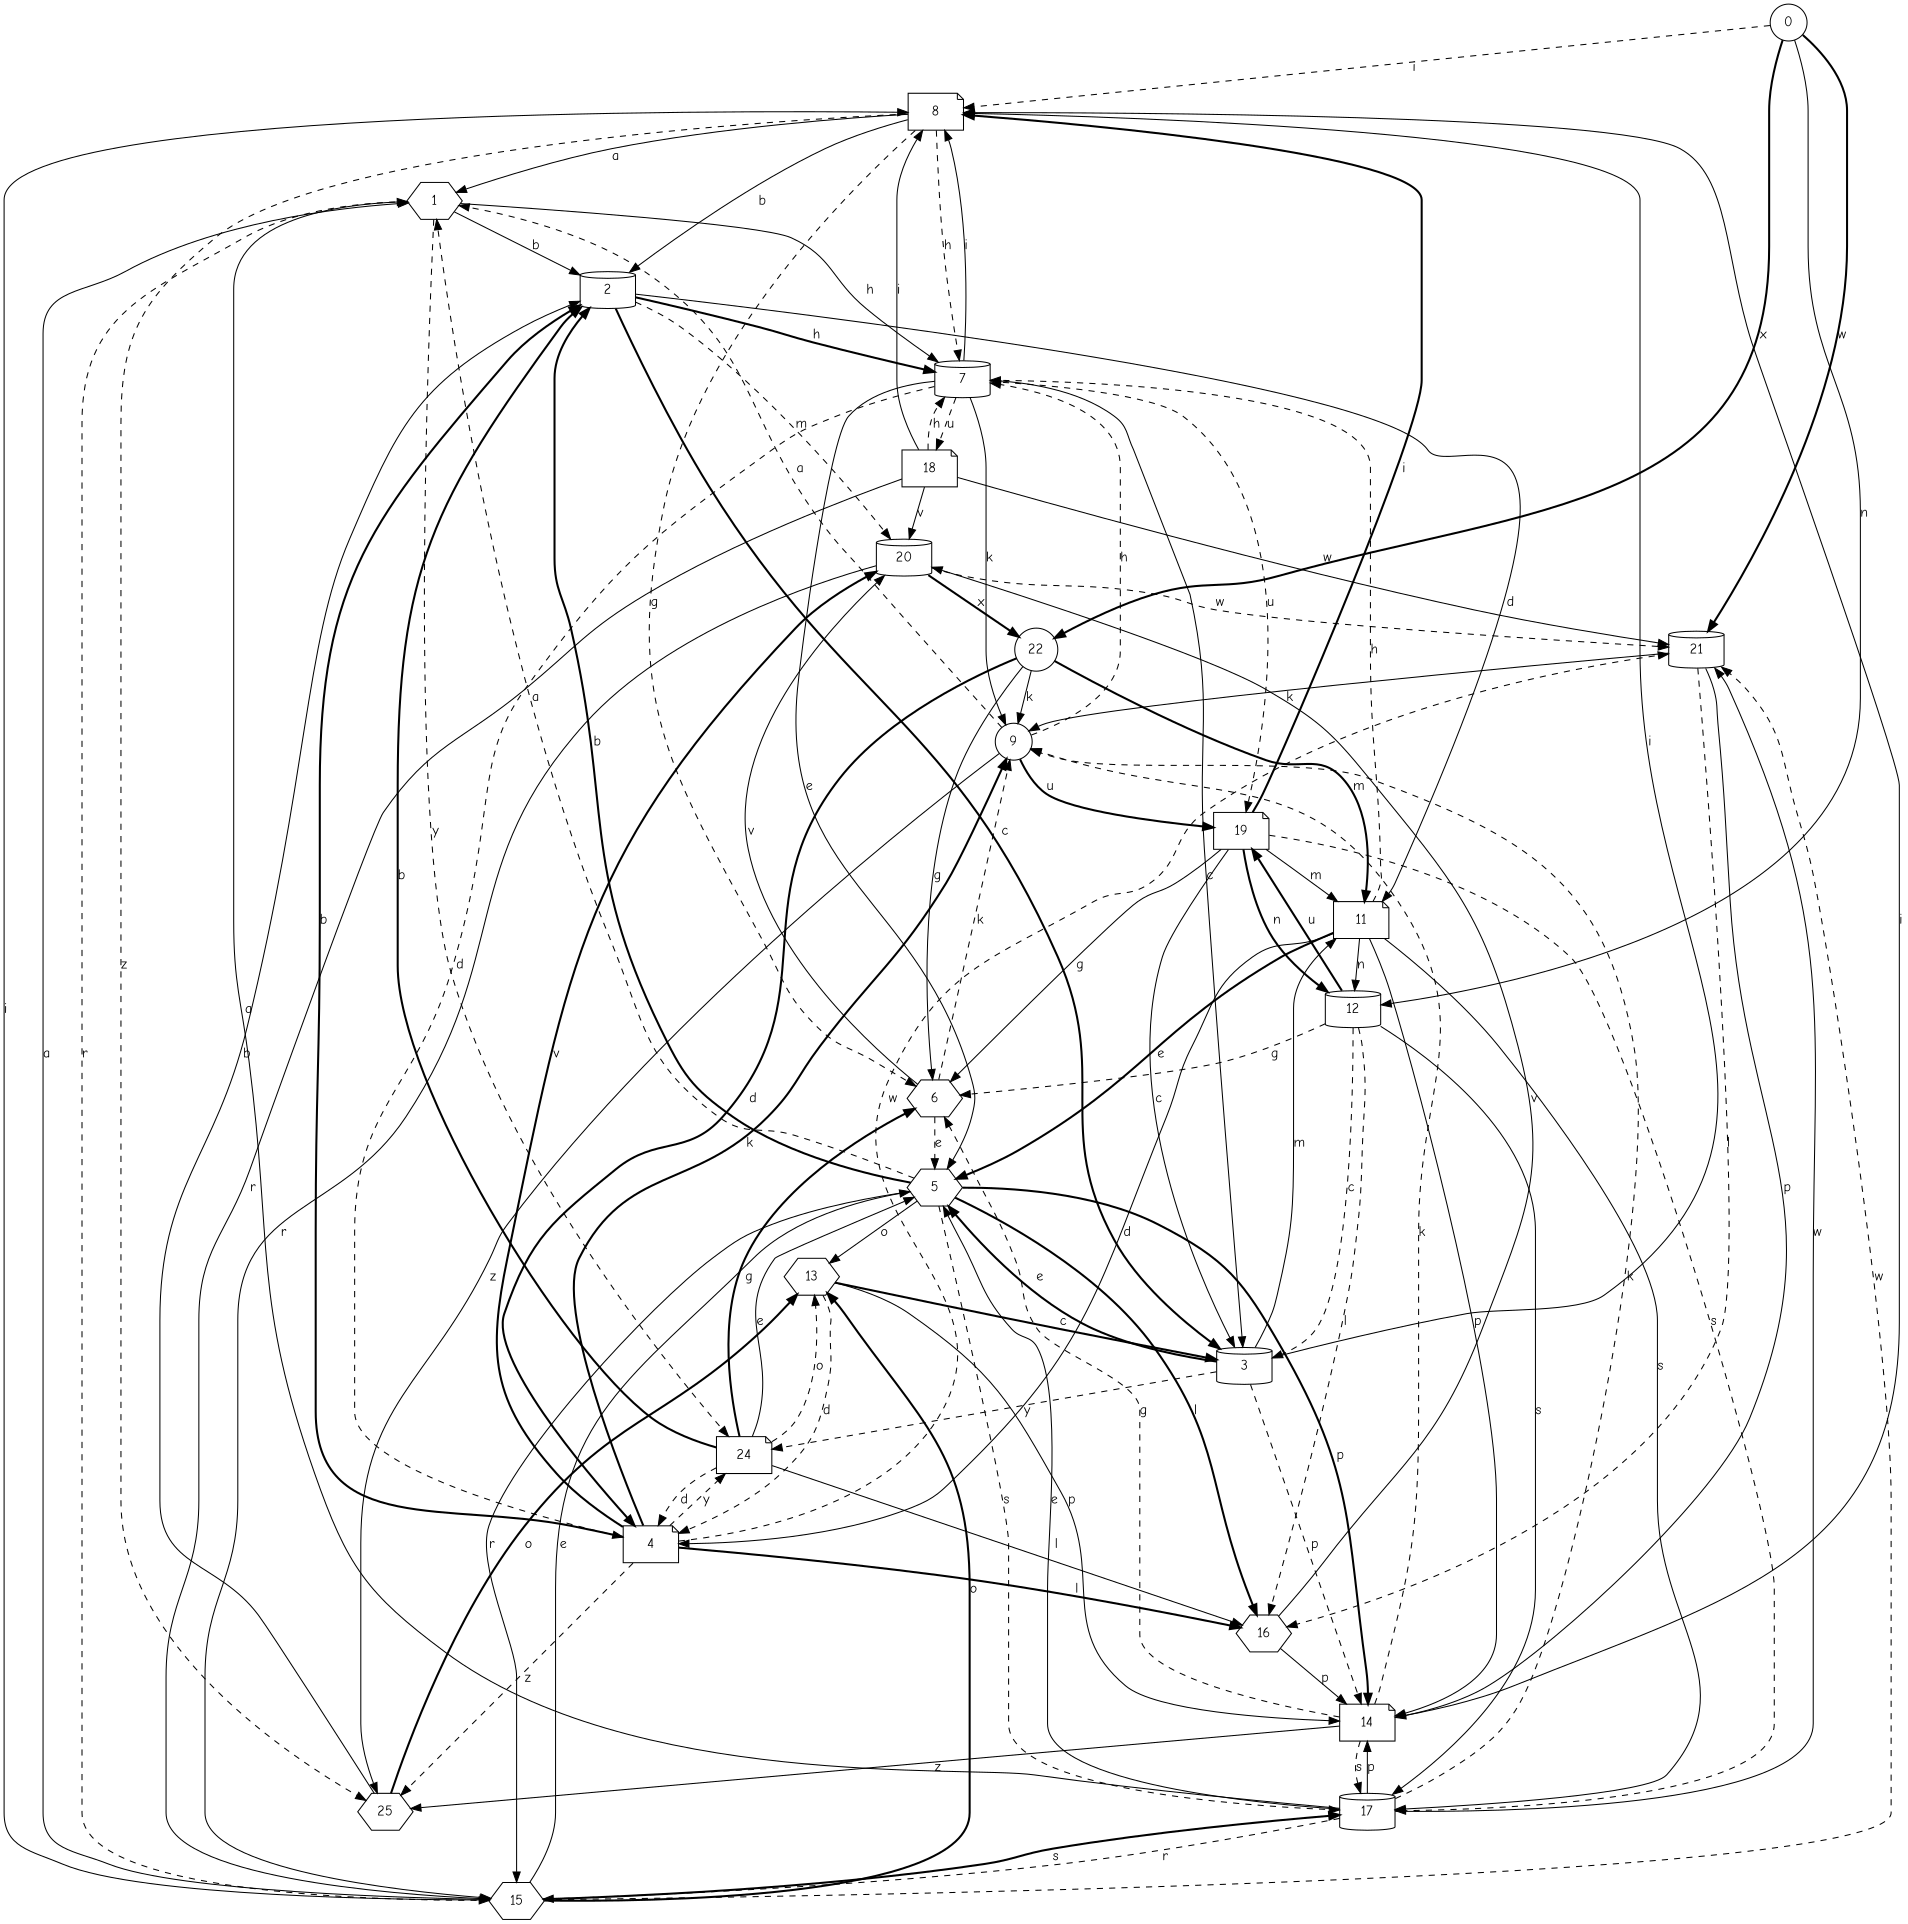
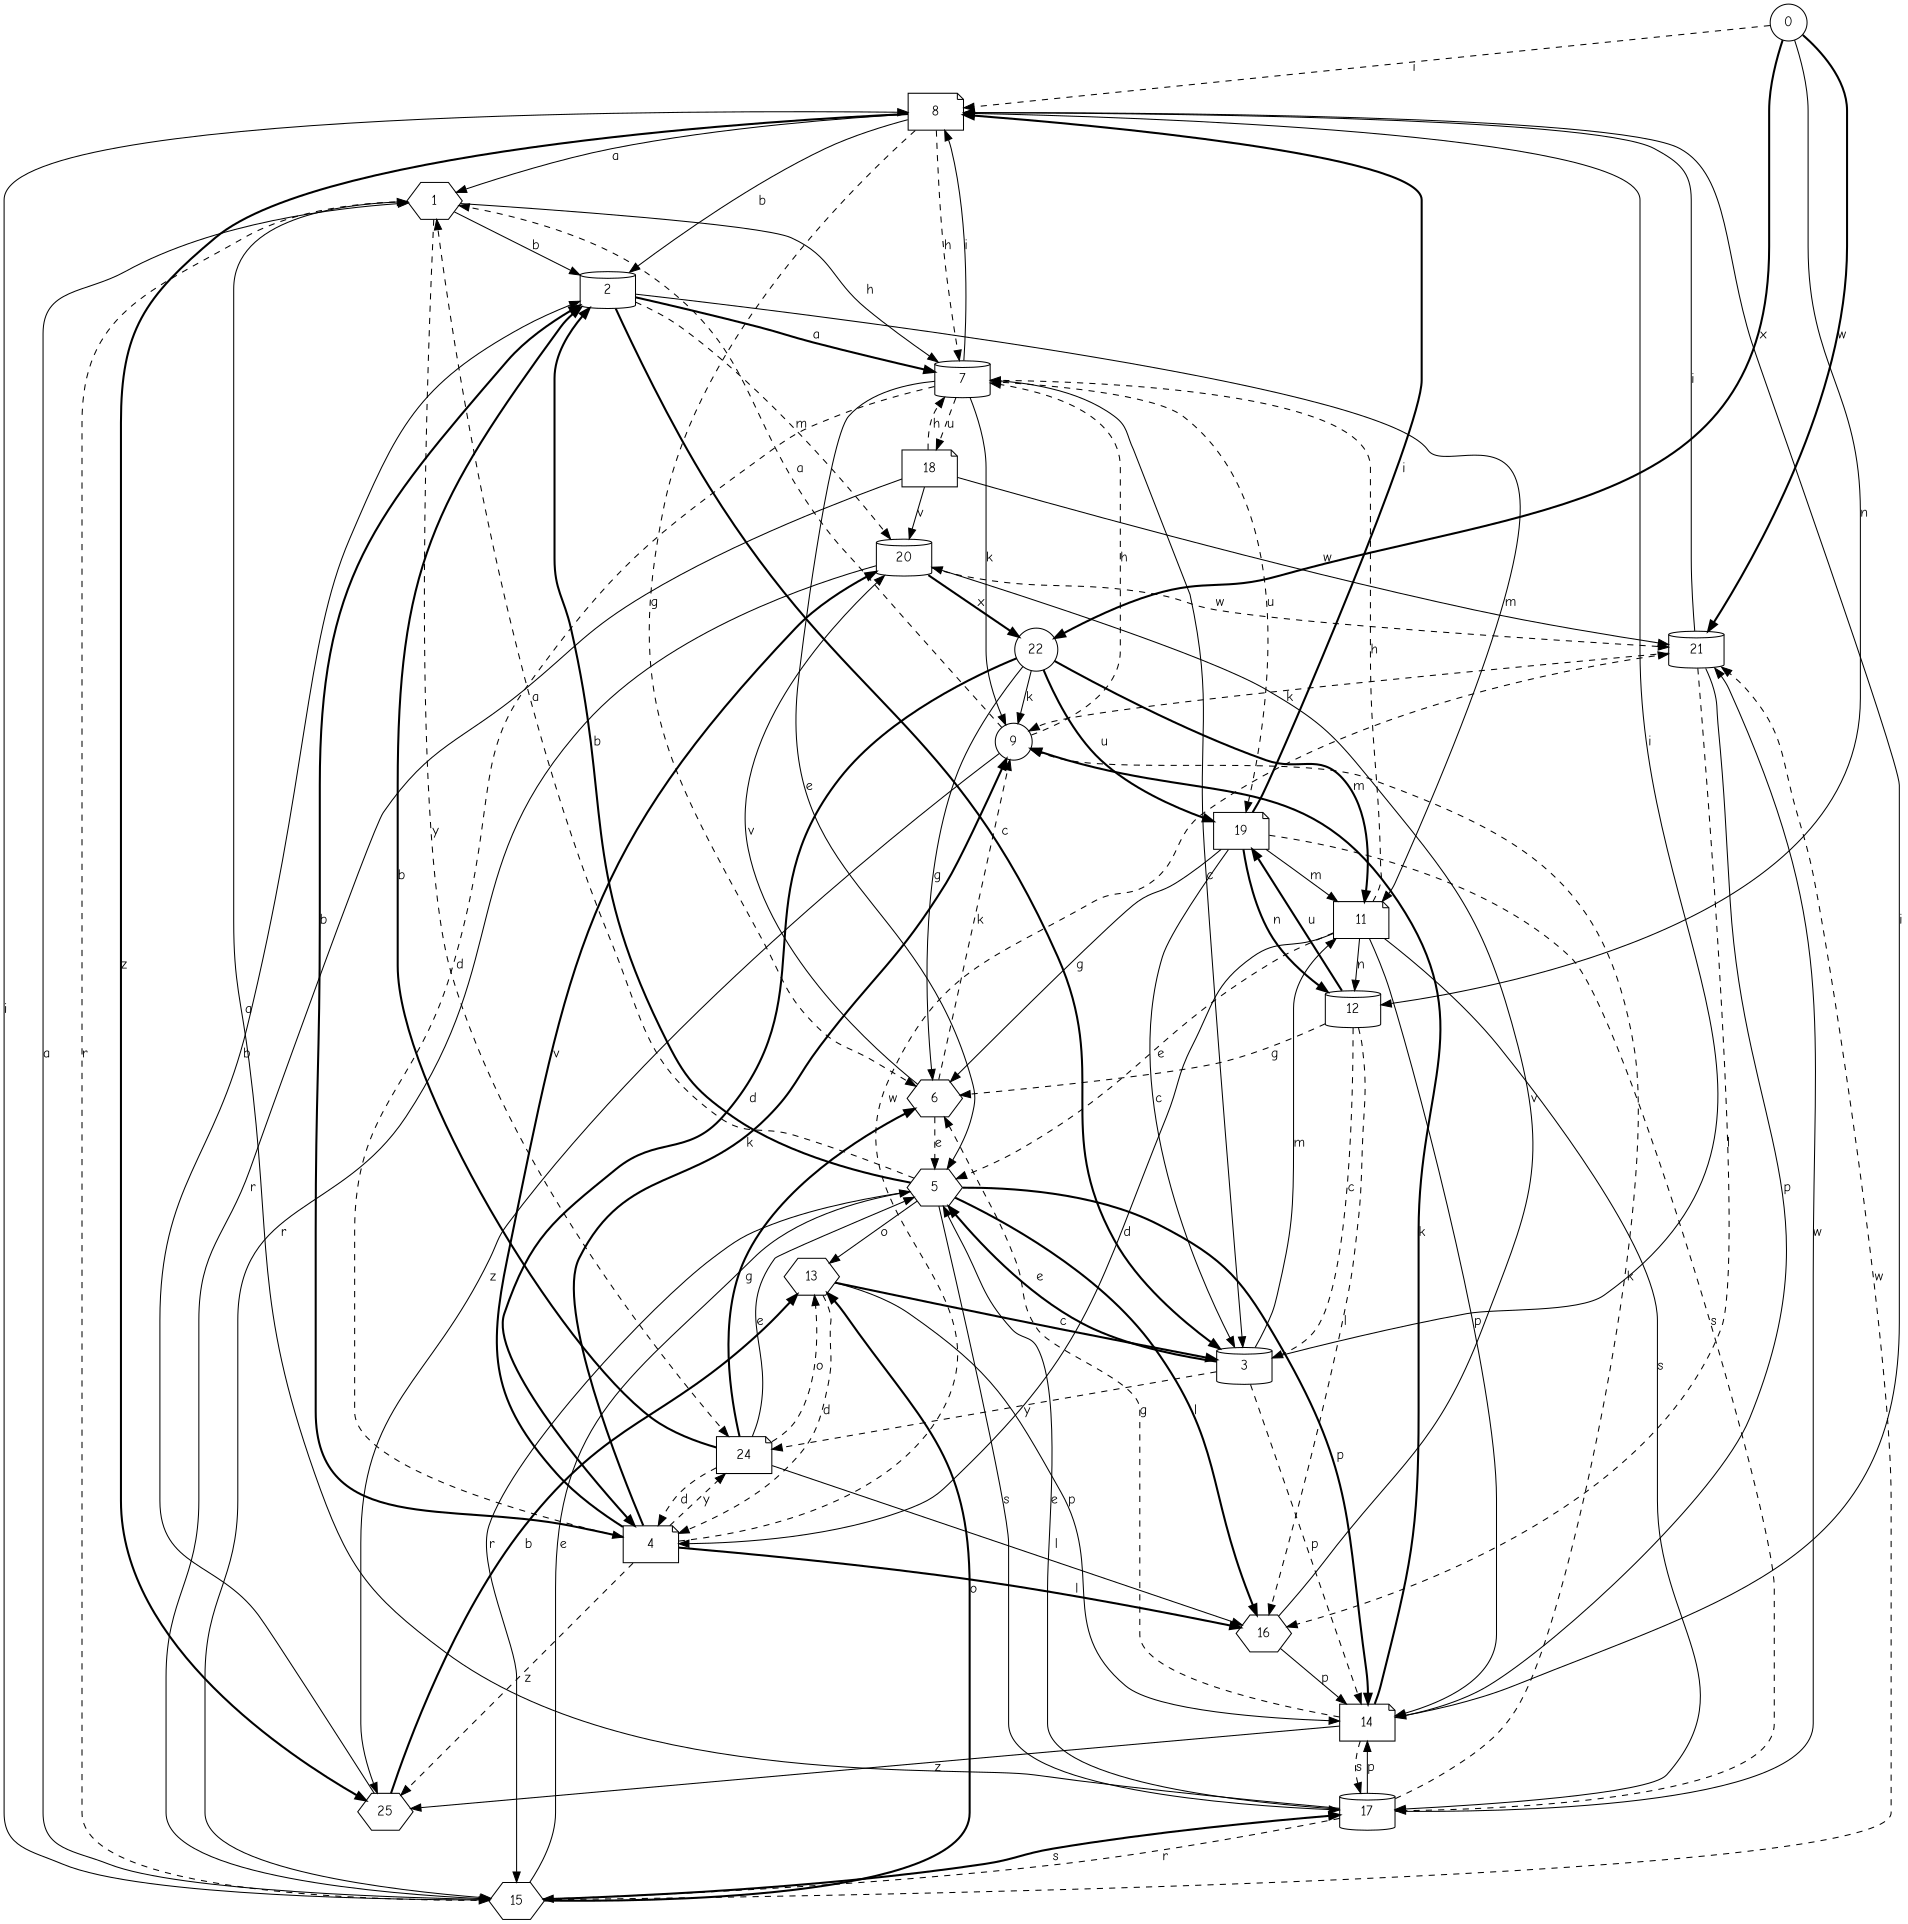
edge "18" -> "8": now "21" -> "8"
edge "2" -> "7": label "h" -> "a"
edge "2" -> "11": label "d" -> "m"
edge "21" -> "9": style solid -> dashed
edge "8" -> "25": style dashed -> bold
edge "9" -> "19": now "22" -> "19"
edge "11" -> "5": style bold -> dashed
edge "14" -> "9": style dashed -> bold
edge "12" -> "17": removed, label "s"
edge "25" -> "13": label "o" -> "b"
edge "5" -> "17": style dashed -> solid
